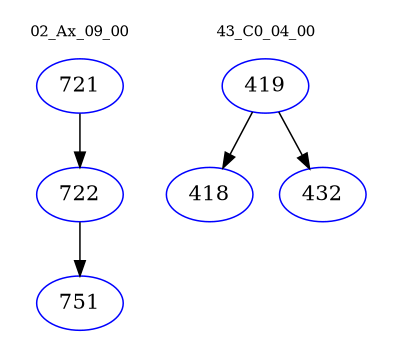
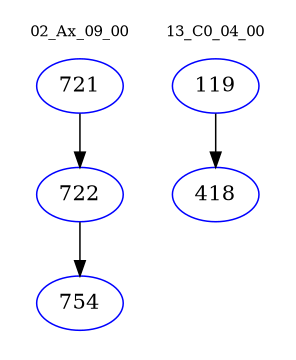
cluster "43_C0_04_00": label "43_C0_04_00" -> "13_C0_04_00"
node "419": label "419" -> "119"
node "432": removed
node "751": label "751" -> "754"
